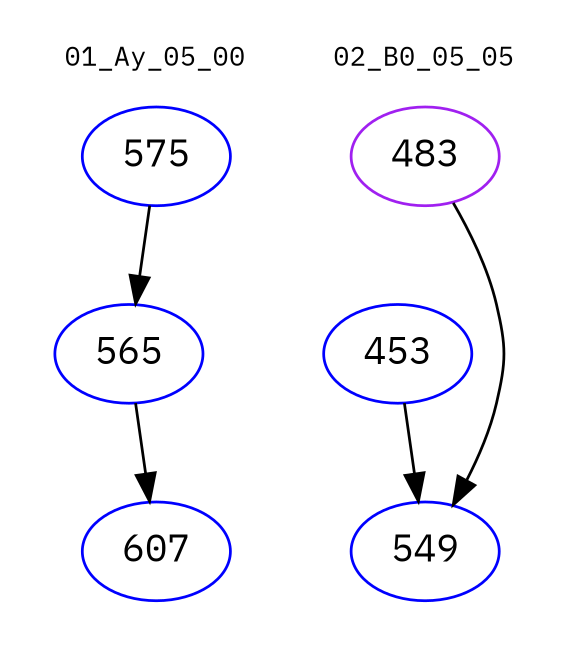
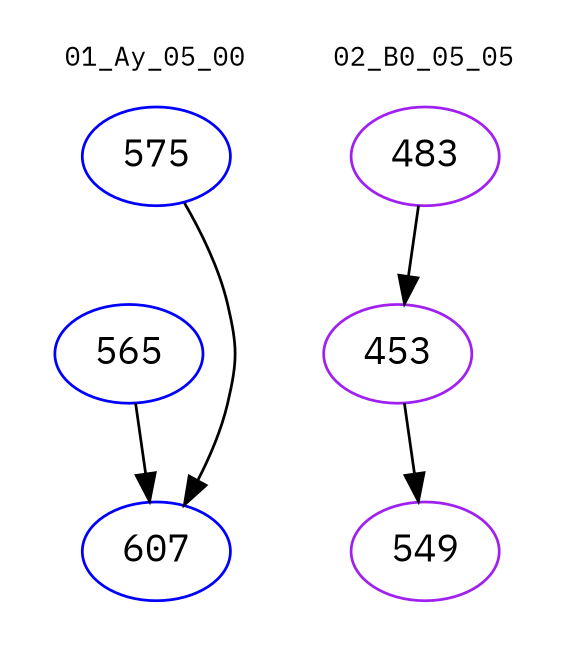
edge "575" -> "565": now "575" -> "607"
edge "483" -> "549": now "483" -> "453"
node "453": color blue -> purple
node "549": color blue -> purple
